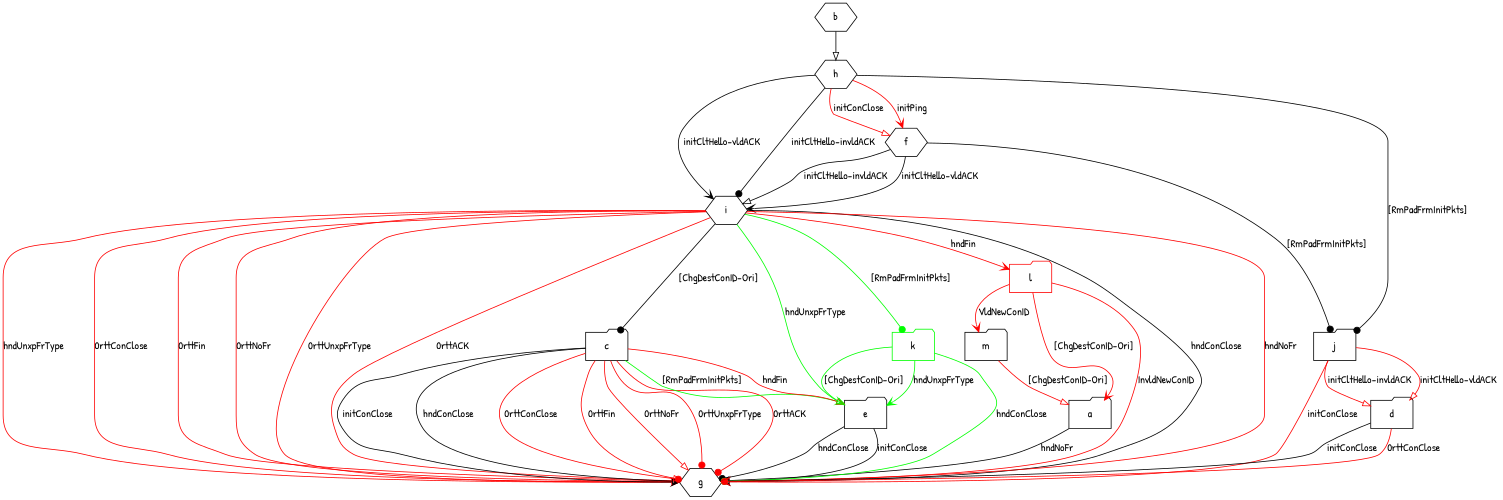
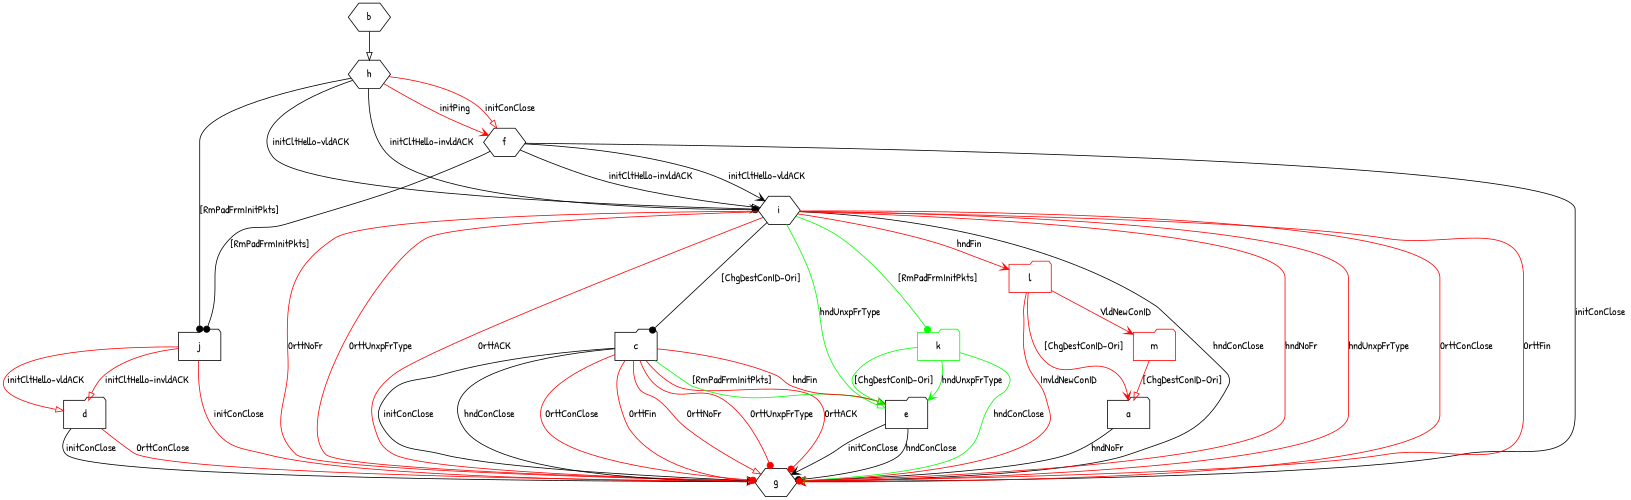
edge "f" -> "g": added, label "initConClose"
node "m": color black -> red
edge "k" -> "g": arrowhead dot -> onormal
